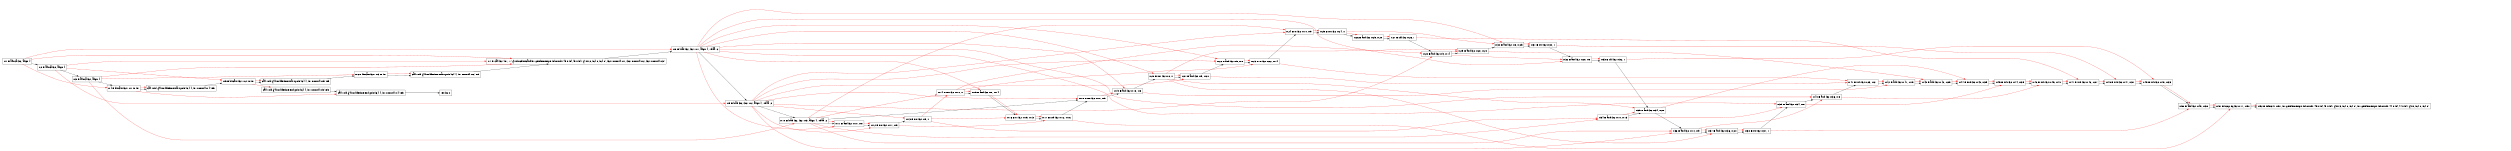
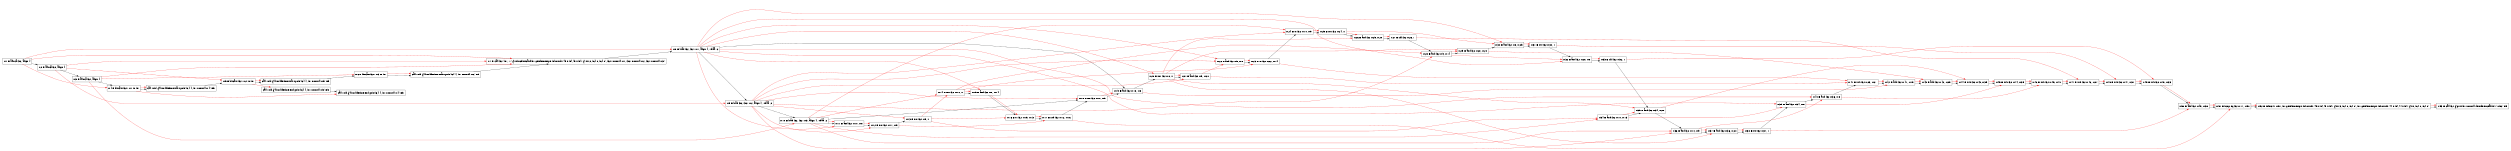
edge "%20 = xor i32 %8, -1" -> "%26 = and i32 %25, %20": added
edge "%8 = load i32, i32* %1, align 4, !tbaa !2" -> "%19 = and i32 %18, %8": color red -> black
edge "%21 = and i32 %9, %20" -> "%22 = and i32 %9, %8": color black -> red
node "%44 = end i32 %43, %35": label "%44 = end i32 %43, %35" -> "%44 = sub i32 %43, %35"
node "ret i32 0": removed
node "%53 = call i32 @puts(i8* nonnull dereferenceable(1) %52) #5": added
